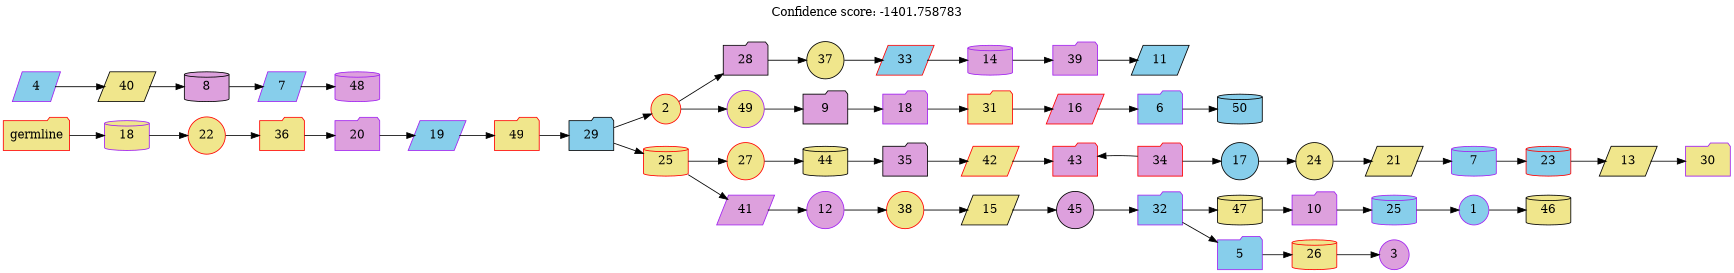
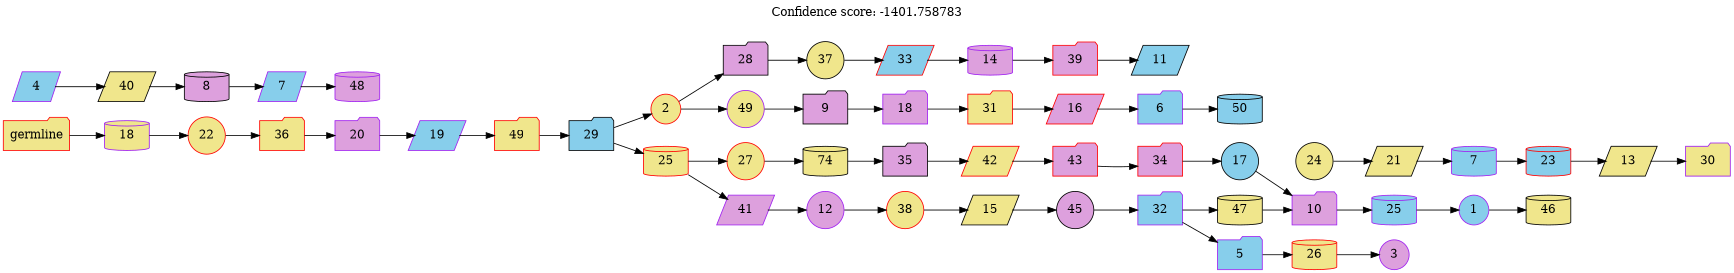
node "39": color purple -> red
edge "34" -> "43": reversed
node "44": label "44" -> "74"
edge "17" -> "24": now "17" -> "10"
